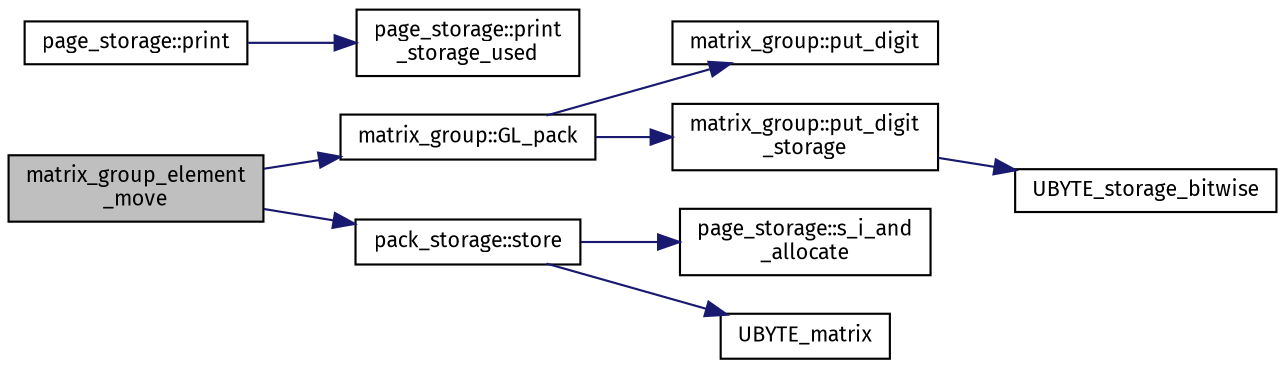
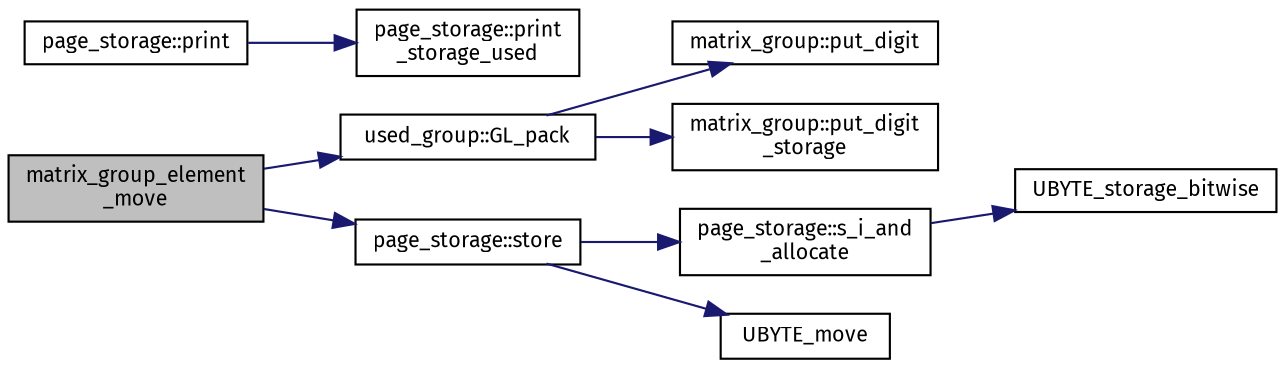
node "matrix_group::GL_pack": label "matrix_group::GL_pack" -> "used_group::GL_pack"
edge "matrix_group::put_digit _storage" -> "UBYTE_storage_bitwise": now "page_storage::s_i_and _allocate" -> "UBYTE_storage_bitwise"
node "pack_storage::store": label "pack_storage::store" -> "page_storage::store"
node "UBYTE_matrix": label "UBYTE_matrix" -> "UBYTE_move"
